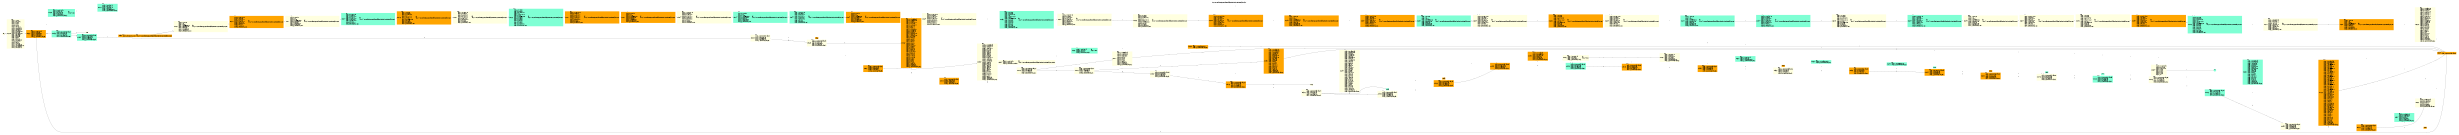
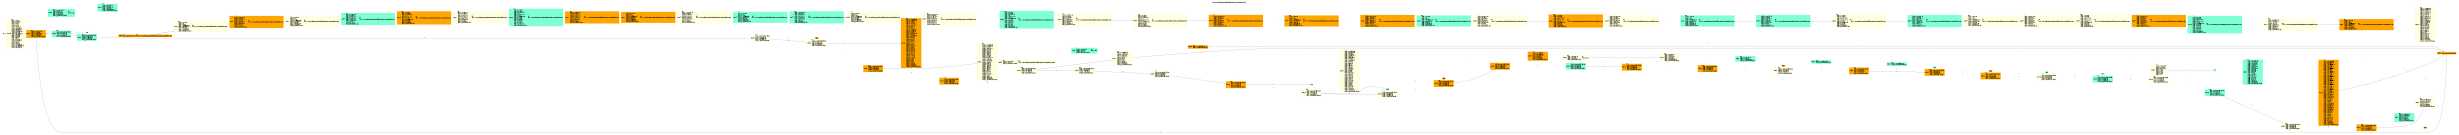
node "0x402166 [40]": fillcolor orange -> lightyellow
node "0x401daf [88]": removed
